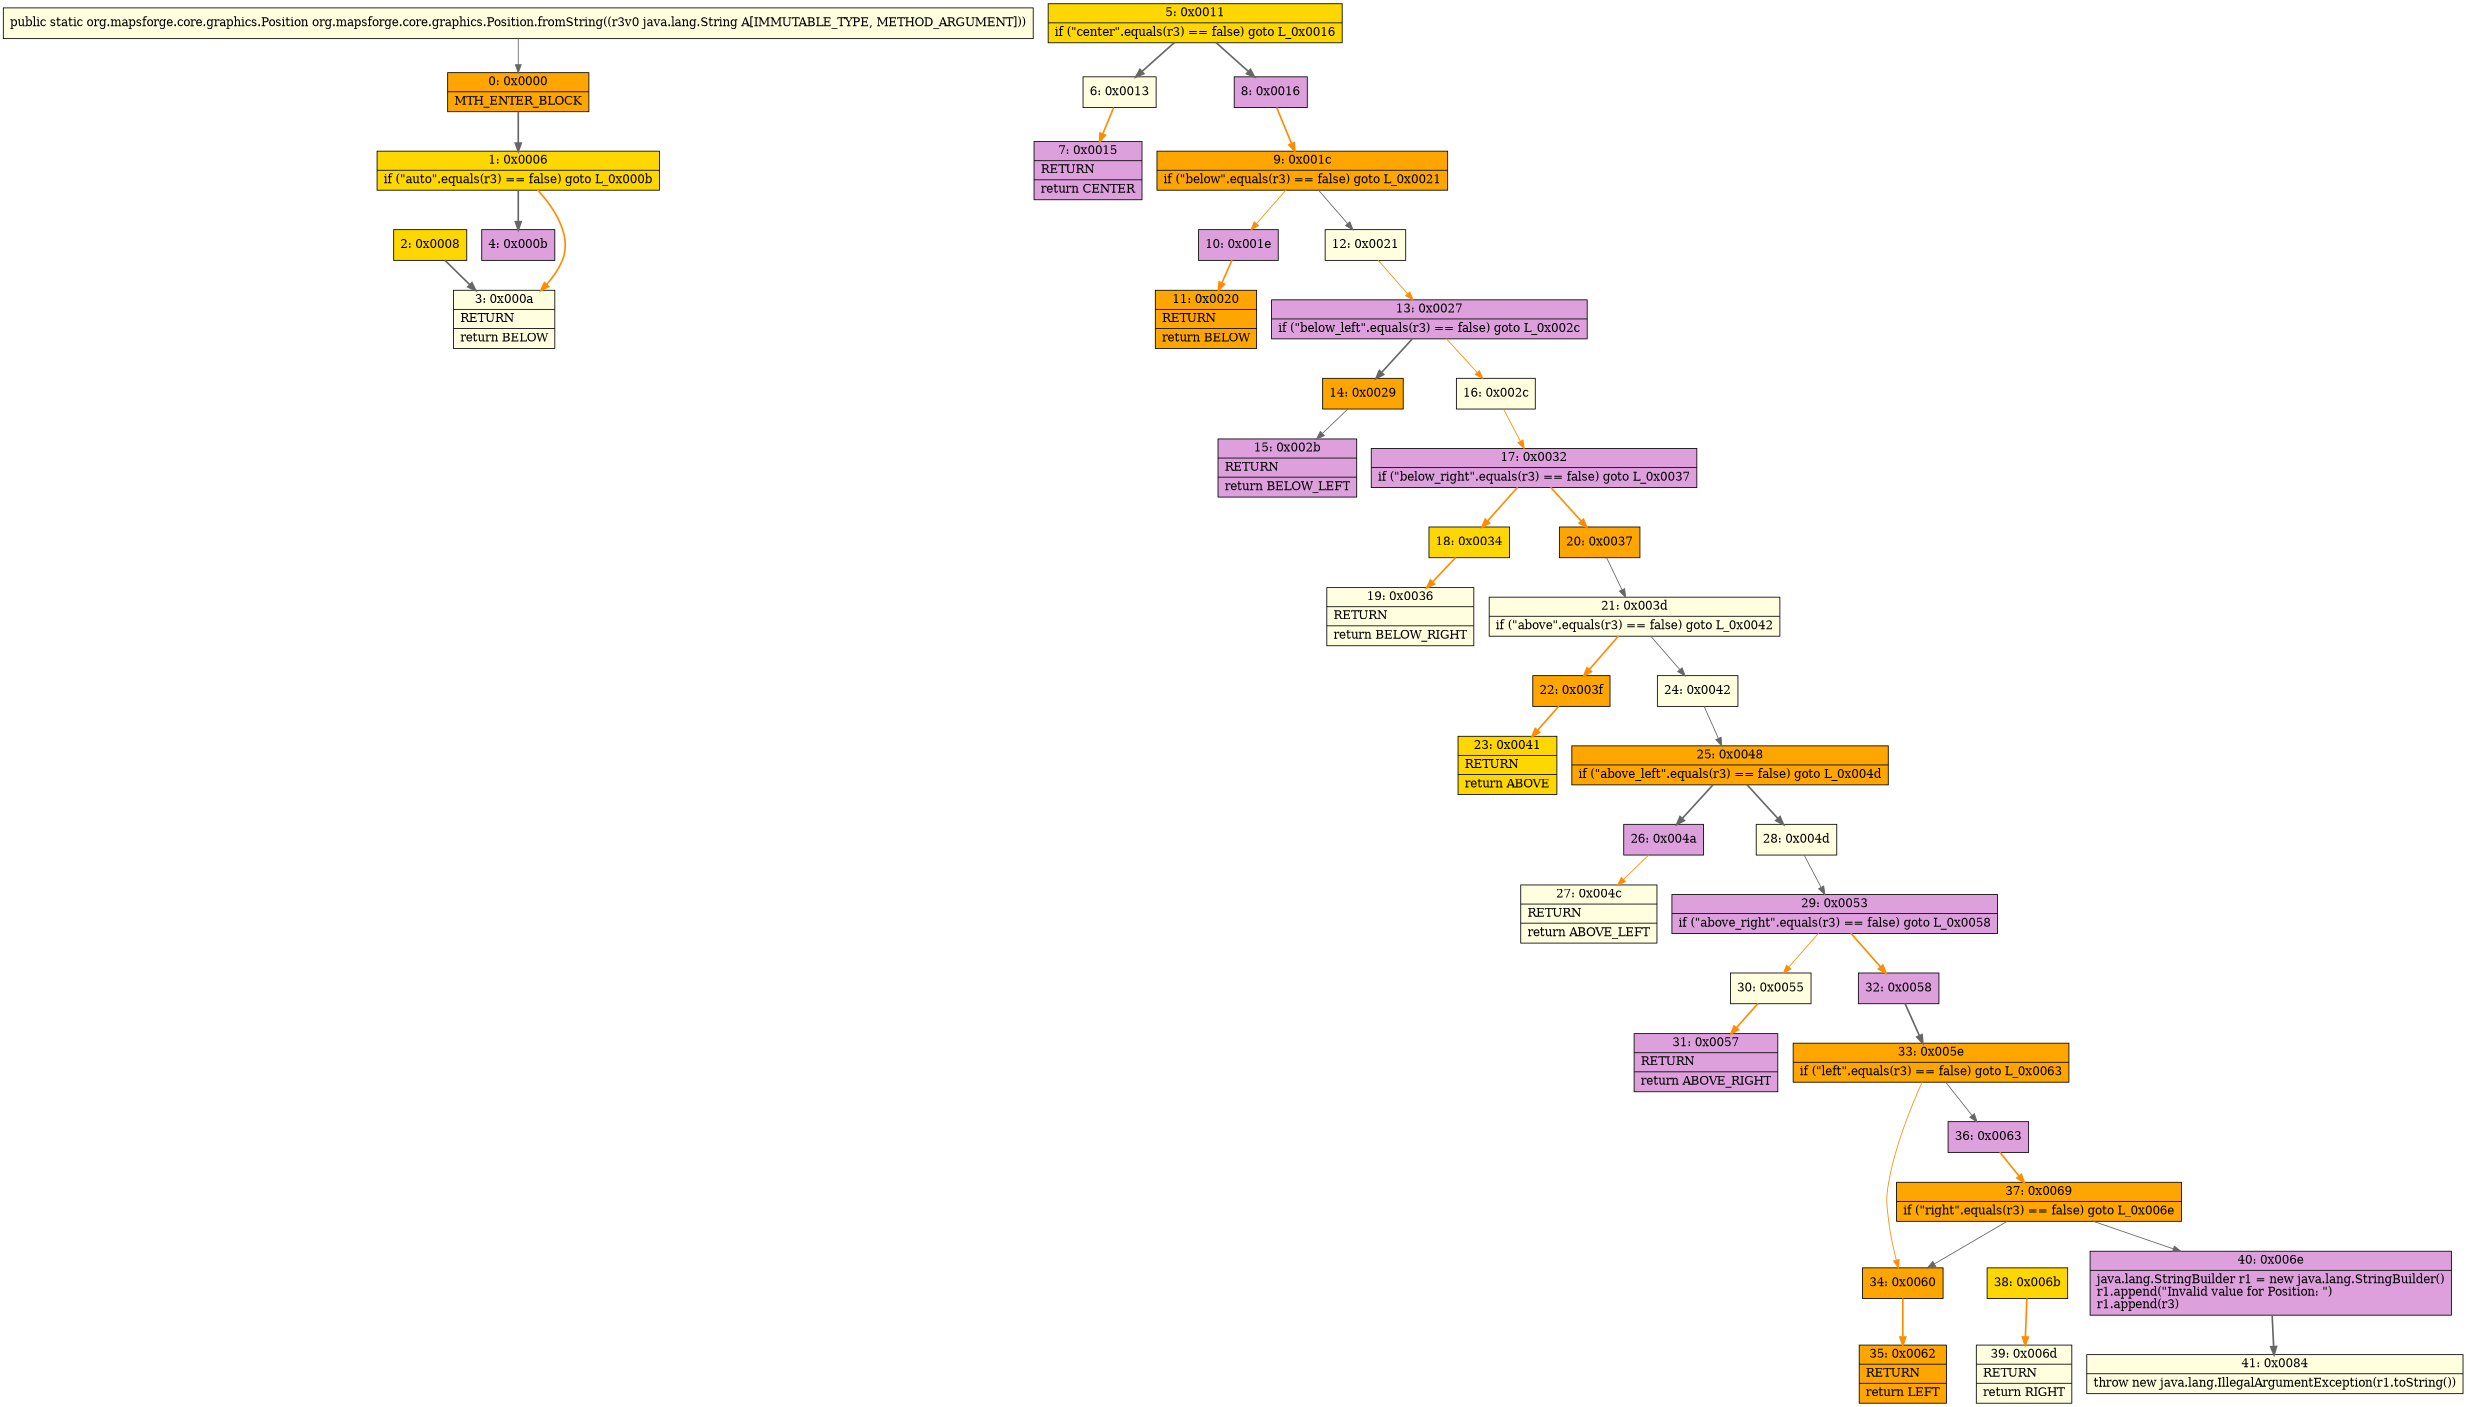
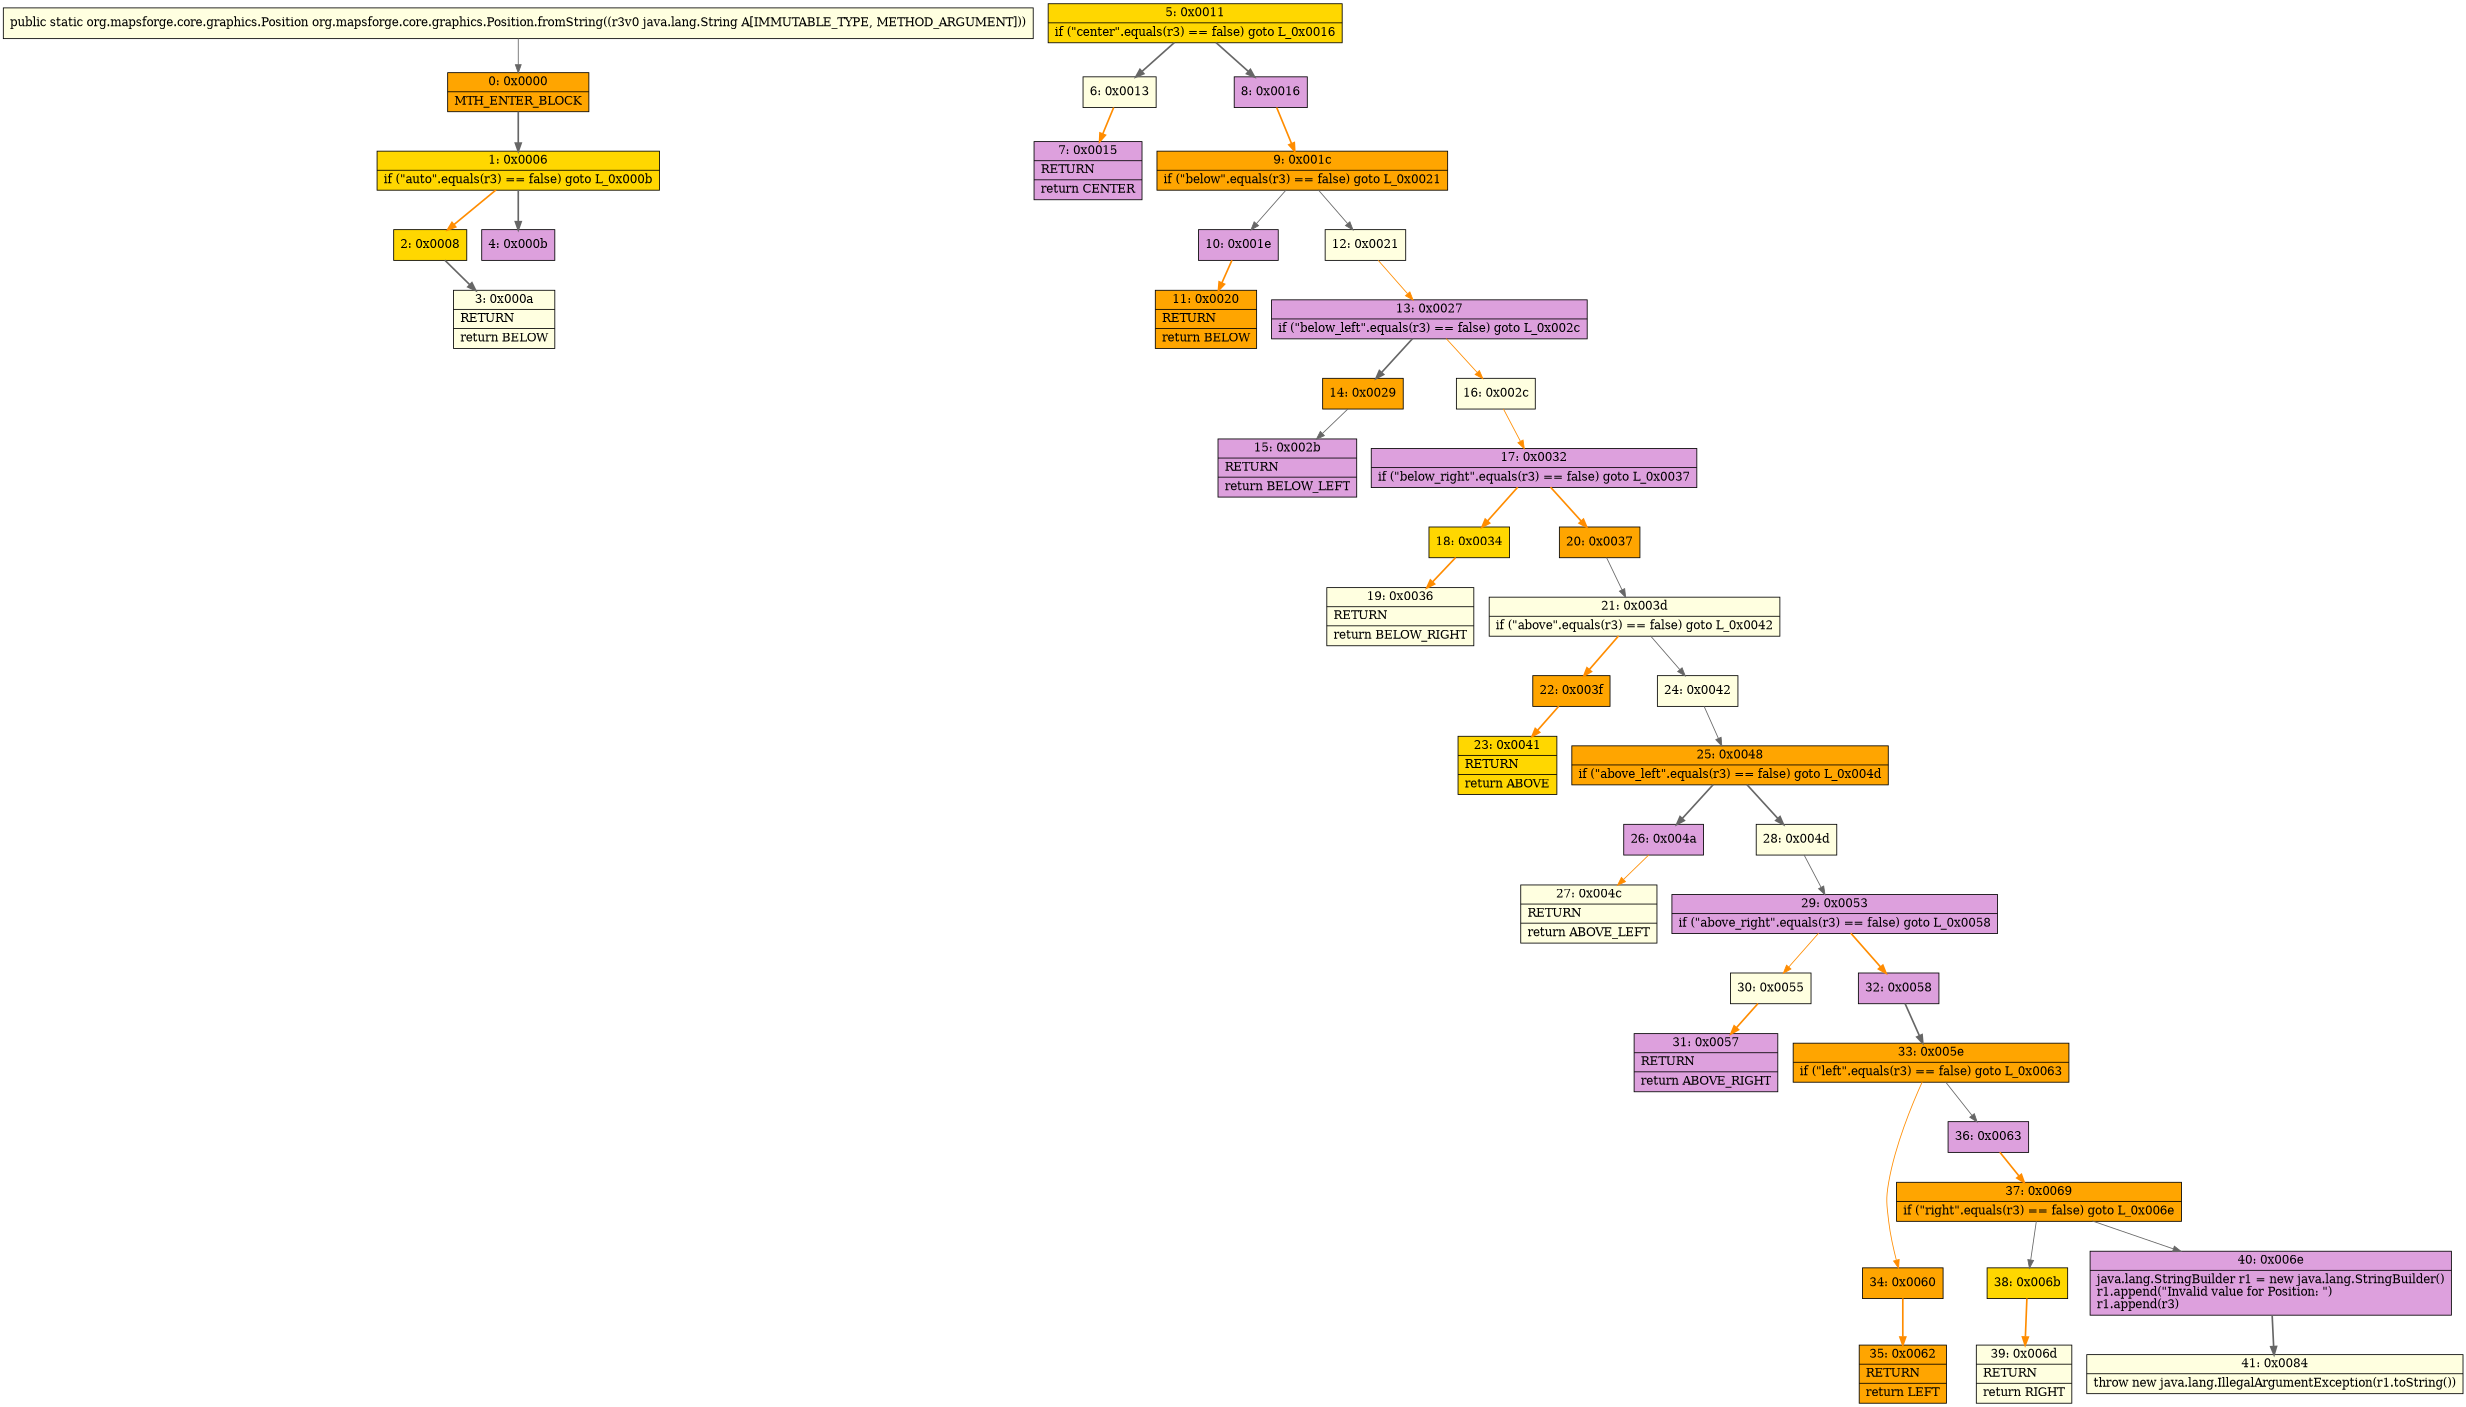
edge "9: 0x001c" -> "10: 0x001e": color darkorange -> gray40
edge "1: 0x0006" -> "3: 0x000a": now "1: 0x0006" -> "2: 0x0008"
edge "37: 0x0069" -> "34: 0x0060": now "37: 0x0069" -> "38: 0x006b"
